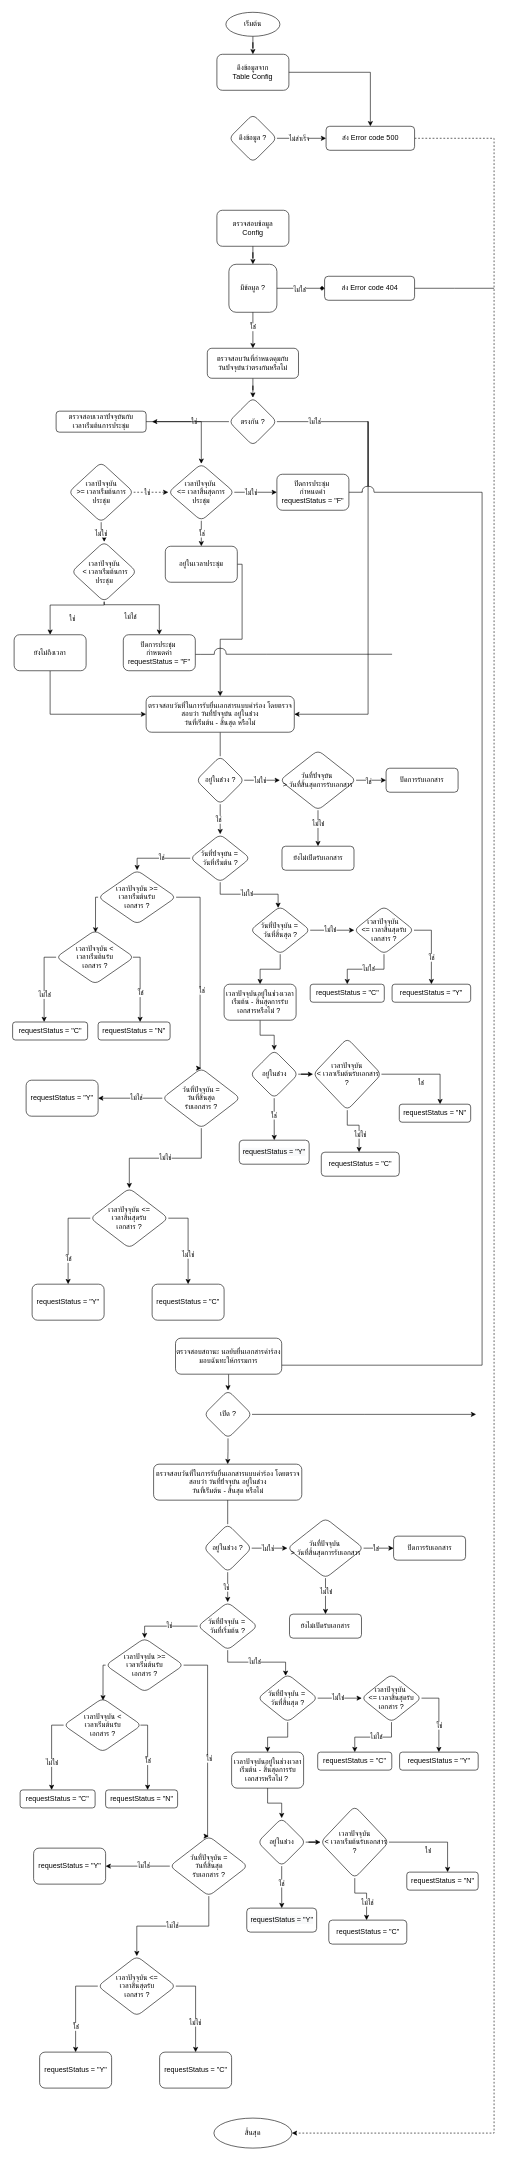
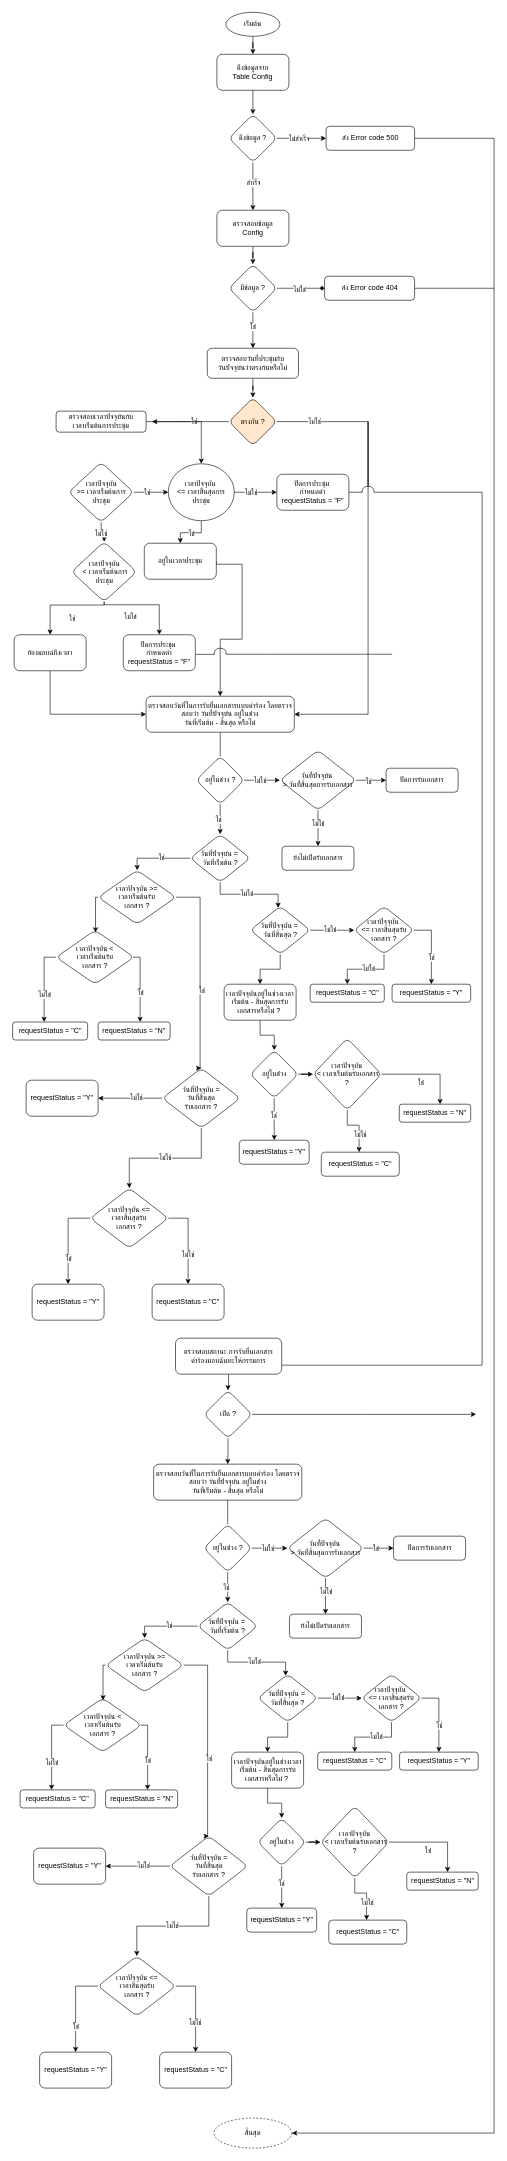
edge "ดึงข้อมูลจาก Table Config" -> "ส่ง Error code 500": now "ดึงข้อมูลจาก Table Config" -> "ดึงข้อมูล ?"
edge "ดึงข้อมูล ?" -> "ตรวจสอบข้อมูล Config": added, label "สำเร็จ"
node "มีข้อมูล ?": shape rounded rectangle -> diamond
node "ตรวจสอบวันที่กำหนดคุมกับ วันปัจจุบันว่าตรงกันหรือไม่": label "ตรวจสอบวันที่กำหนดคุมกับ วันปัจจุบันว่าตรงกันหรือไม่" -> "ตรวจสอบวันที่ประชุมกับ วันปัจจุบันว่าตรงกันหรือไม่"
node "ตรงกัน ?": fillcolor #ffffff -> #ffe6cc
edge "เวลาปัจจุบัน >= เวลาเริ่มต้นการประชุม" -> "เวลาปัจจุบัน <= เวลาสิ้นสุดการประชุม": style dashed -> solid
node "เวลาปัจจุบัน <= เวลาสิ้นสุดการประชุม": shape diamond -> ellipse
node "อยู่ในเวลาประชุม": moved (201, 564) -> (180, 561)
node "ยังไม่ถึงเวลา": label "ยังไม่ถึงเวลา" -> "ยัองมอบฉ่ถึงเวลา"
edge "ส่ง Error code 500" -> "สิ้นสุด": style dashed -> solid
node "ตรวจสอบสถานะ นอยับยื่นเอกสารคำร้องมอบฉันทะให้กรรมการ": label "ตรวจสอบสถานะ นอยับยื่นเอกสารคำร้องมอบฉันทะให้กรรมการ" -> "ตรวจสอบสถานะ การรับยื่นเอกสารคำร้องมอบฉันทะให้กรรมการ"
node "สิ้นสุด": style solid -> dashed
